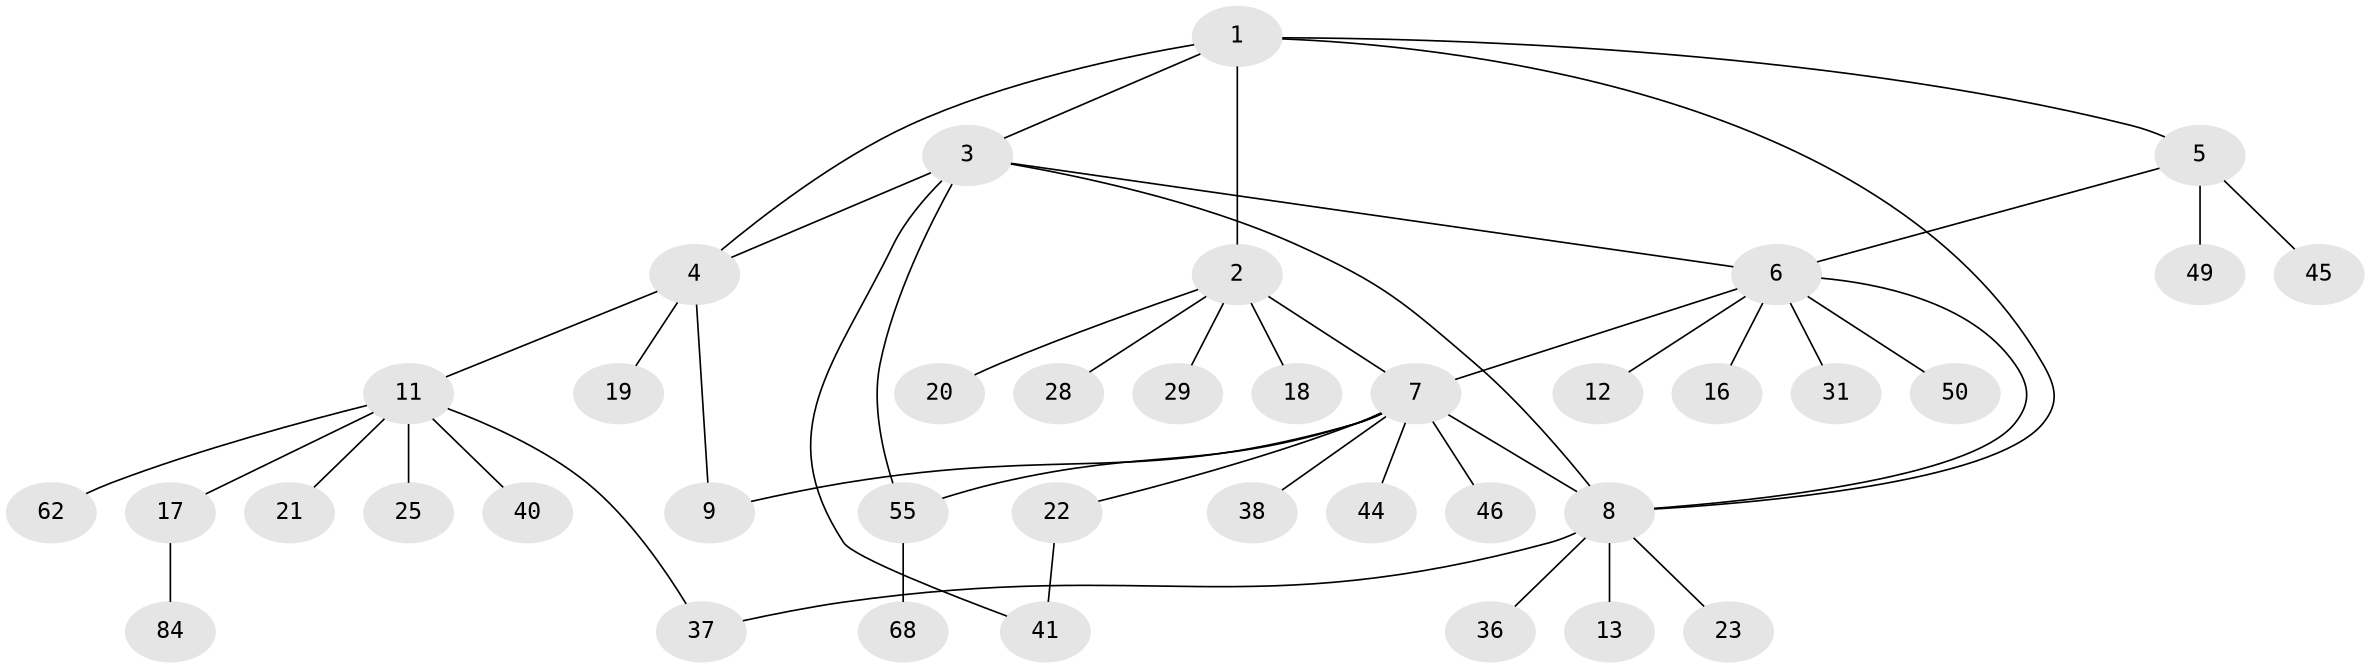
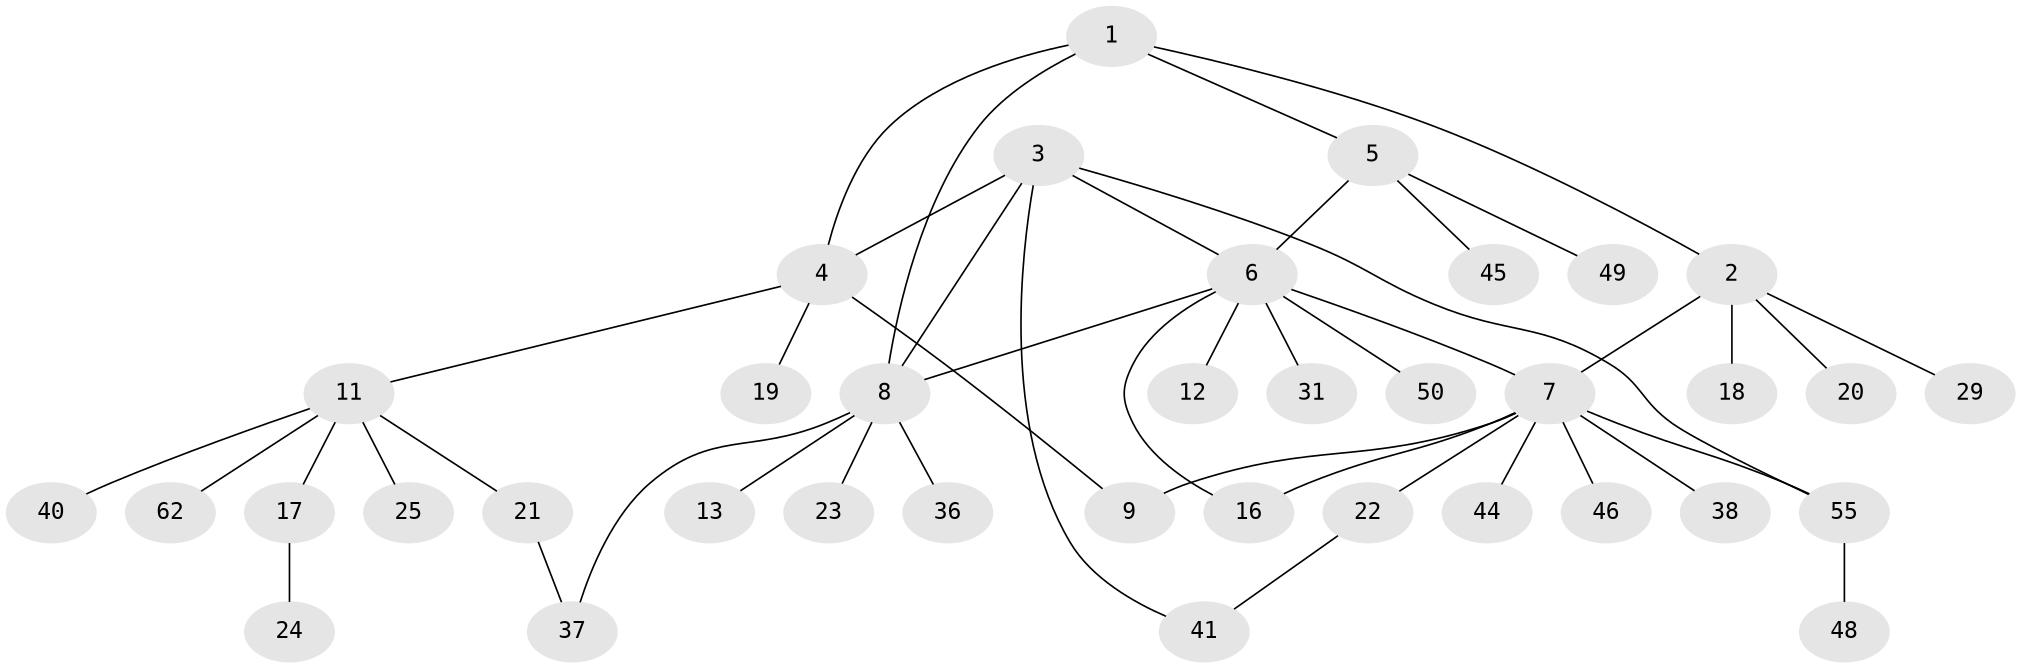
edge "1" -- "3": removed
node "28": removed
edge "7" -- "8": now "7" -- "16"
edge "11" -- "37": now "21" -- "37"
node "84": label "84" -> "24"
node "68": label "68" -> "48"
